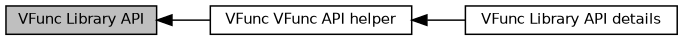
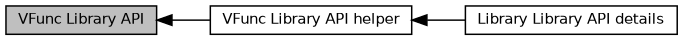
node "VFunc VFunc API helper": label "VFunc VFunc API helper" -> "VFunc Library API helper"
node "VFunc Library API details": label "VFunc Library API details" -> "Library Library API details"
